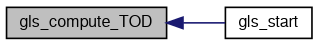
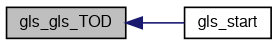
node "gls_compute_TOD": label "gls_compute_TOD" -> "gls_gls_TOD"
